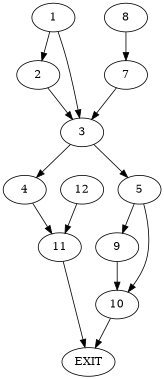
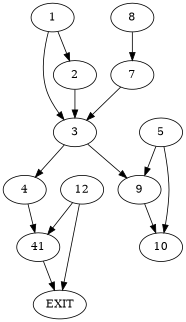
edge "3" -> "5": now "3" -> "9"
node "11": label "11" -> "41"
edge "10" -> "EXIT": now "12" -> "EXIT"
